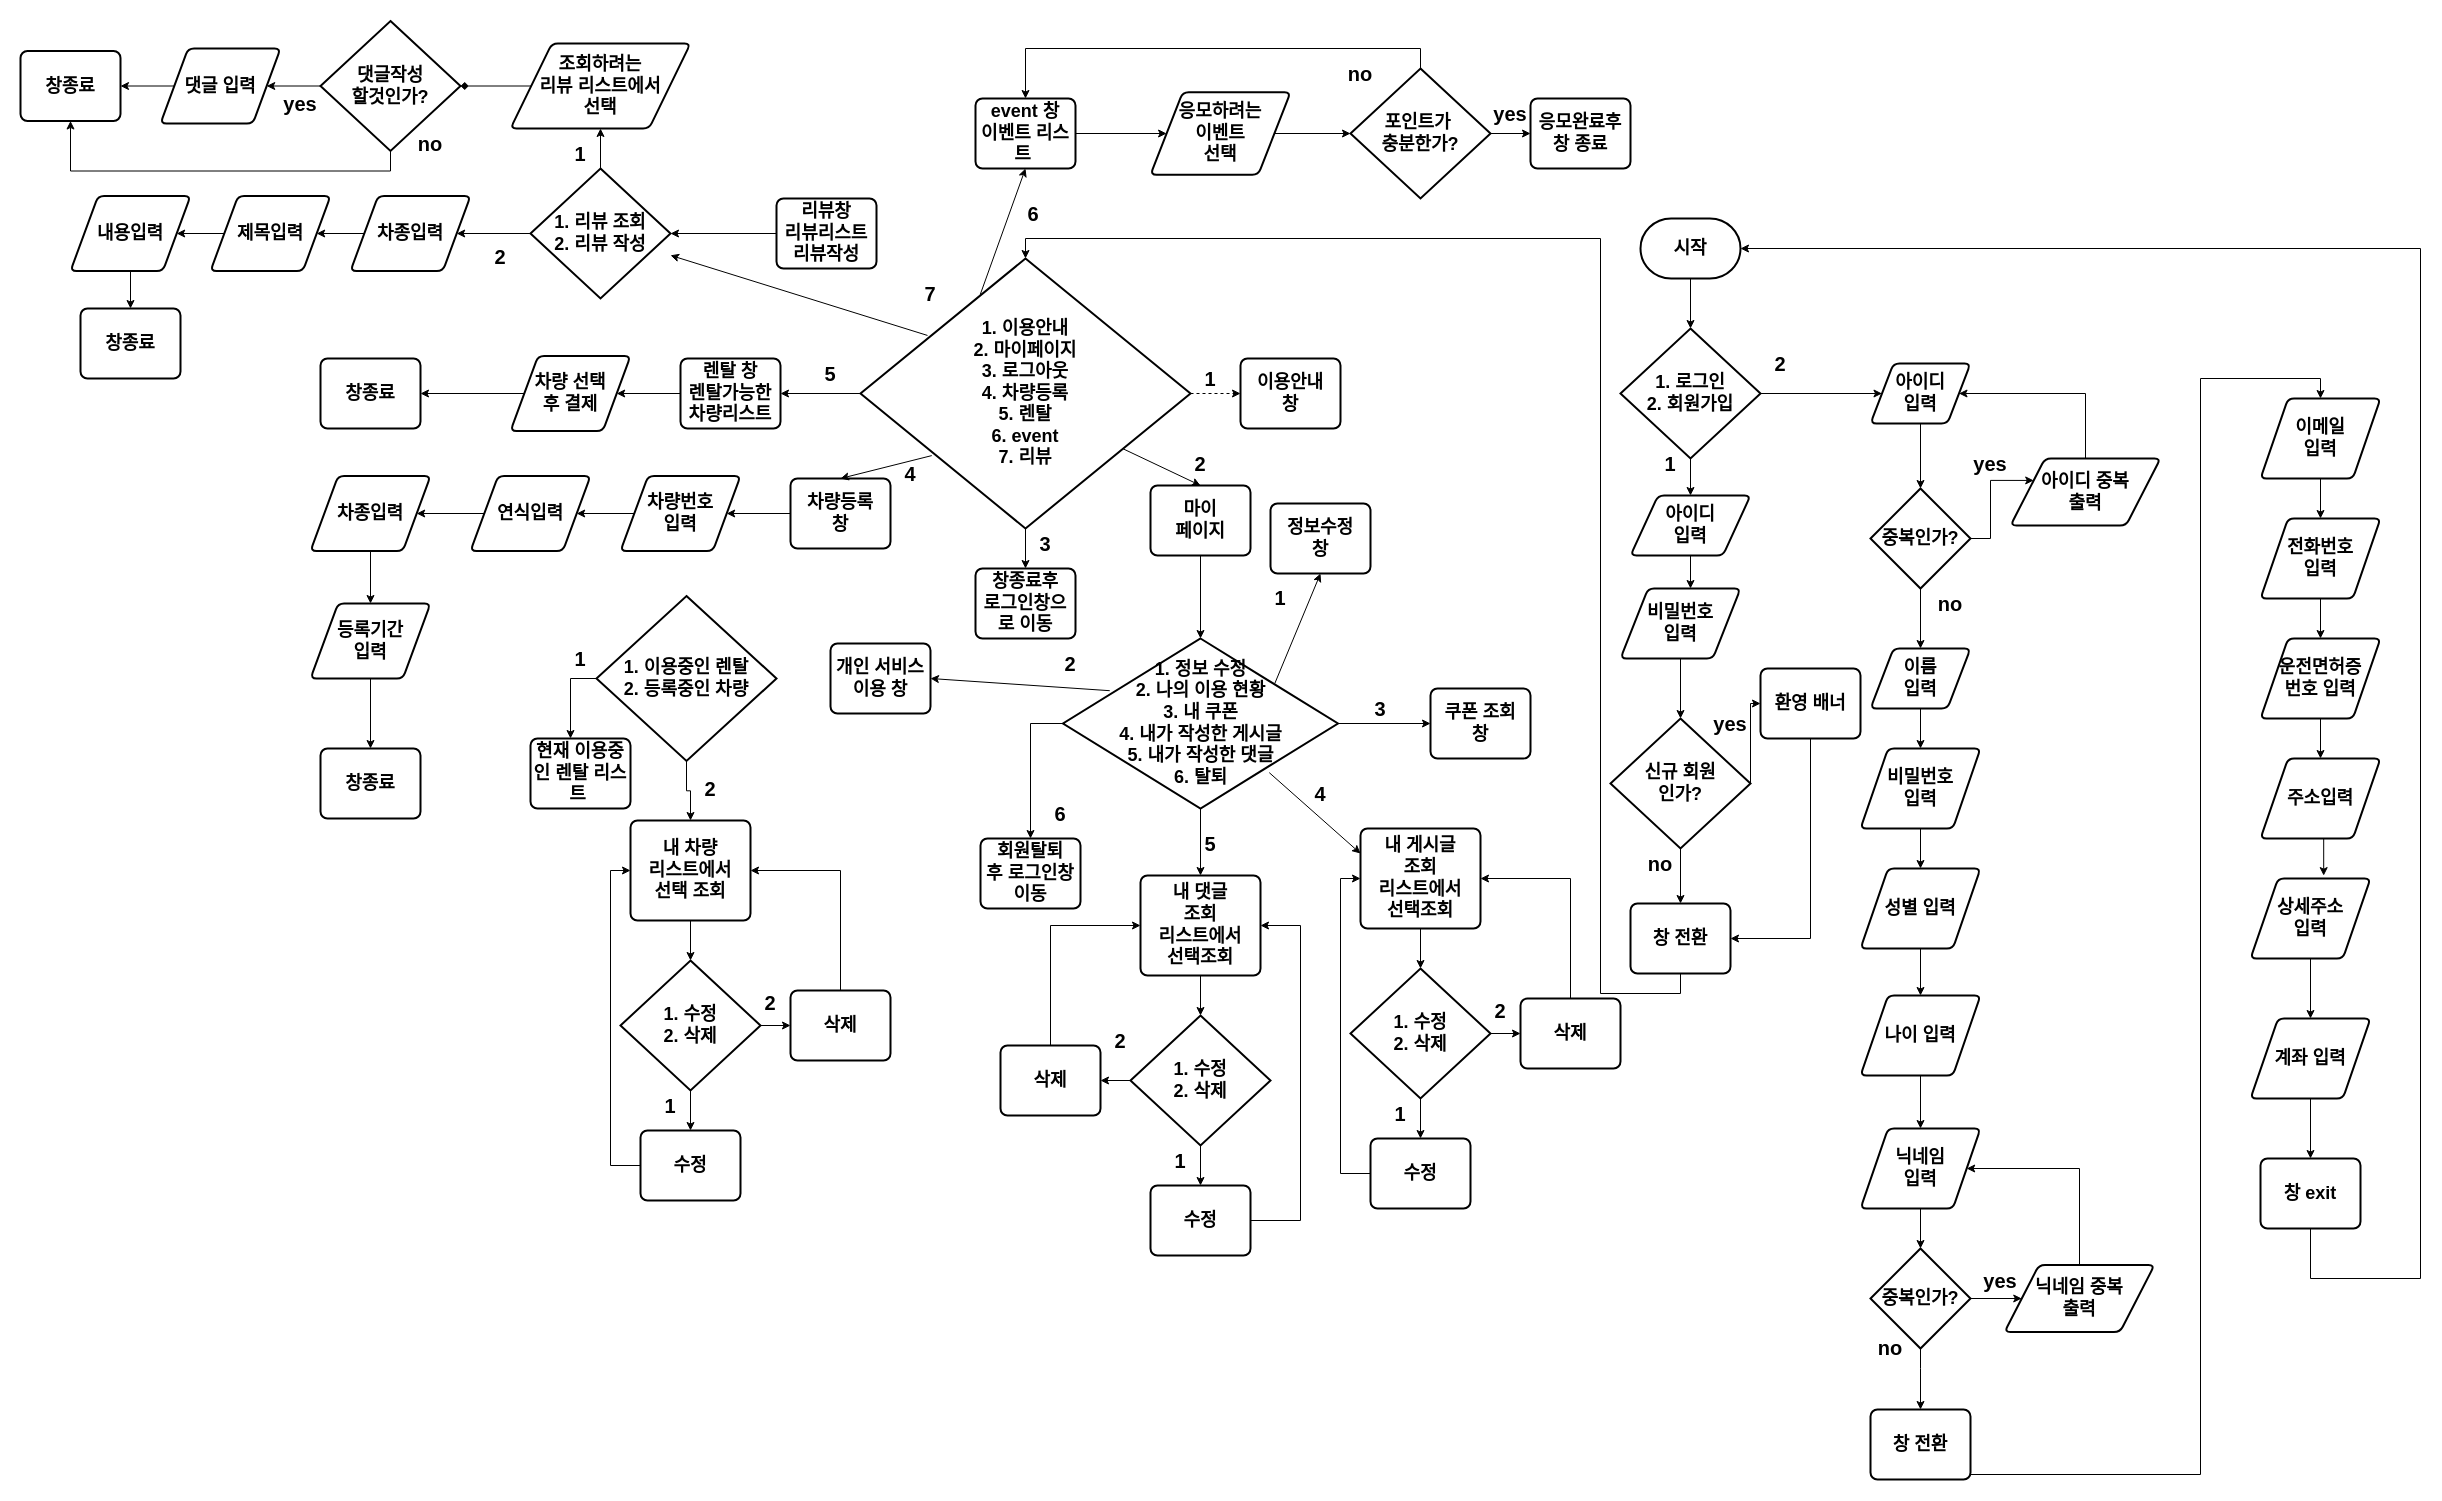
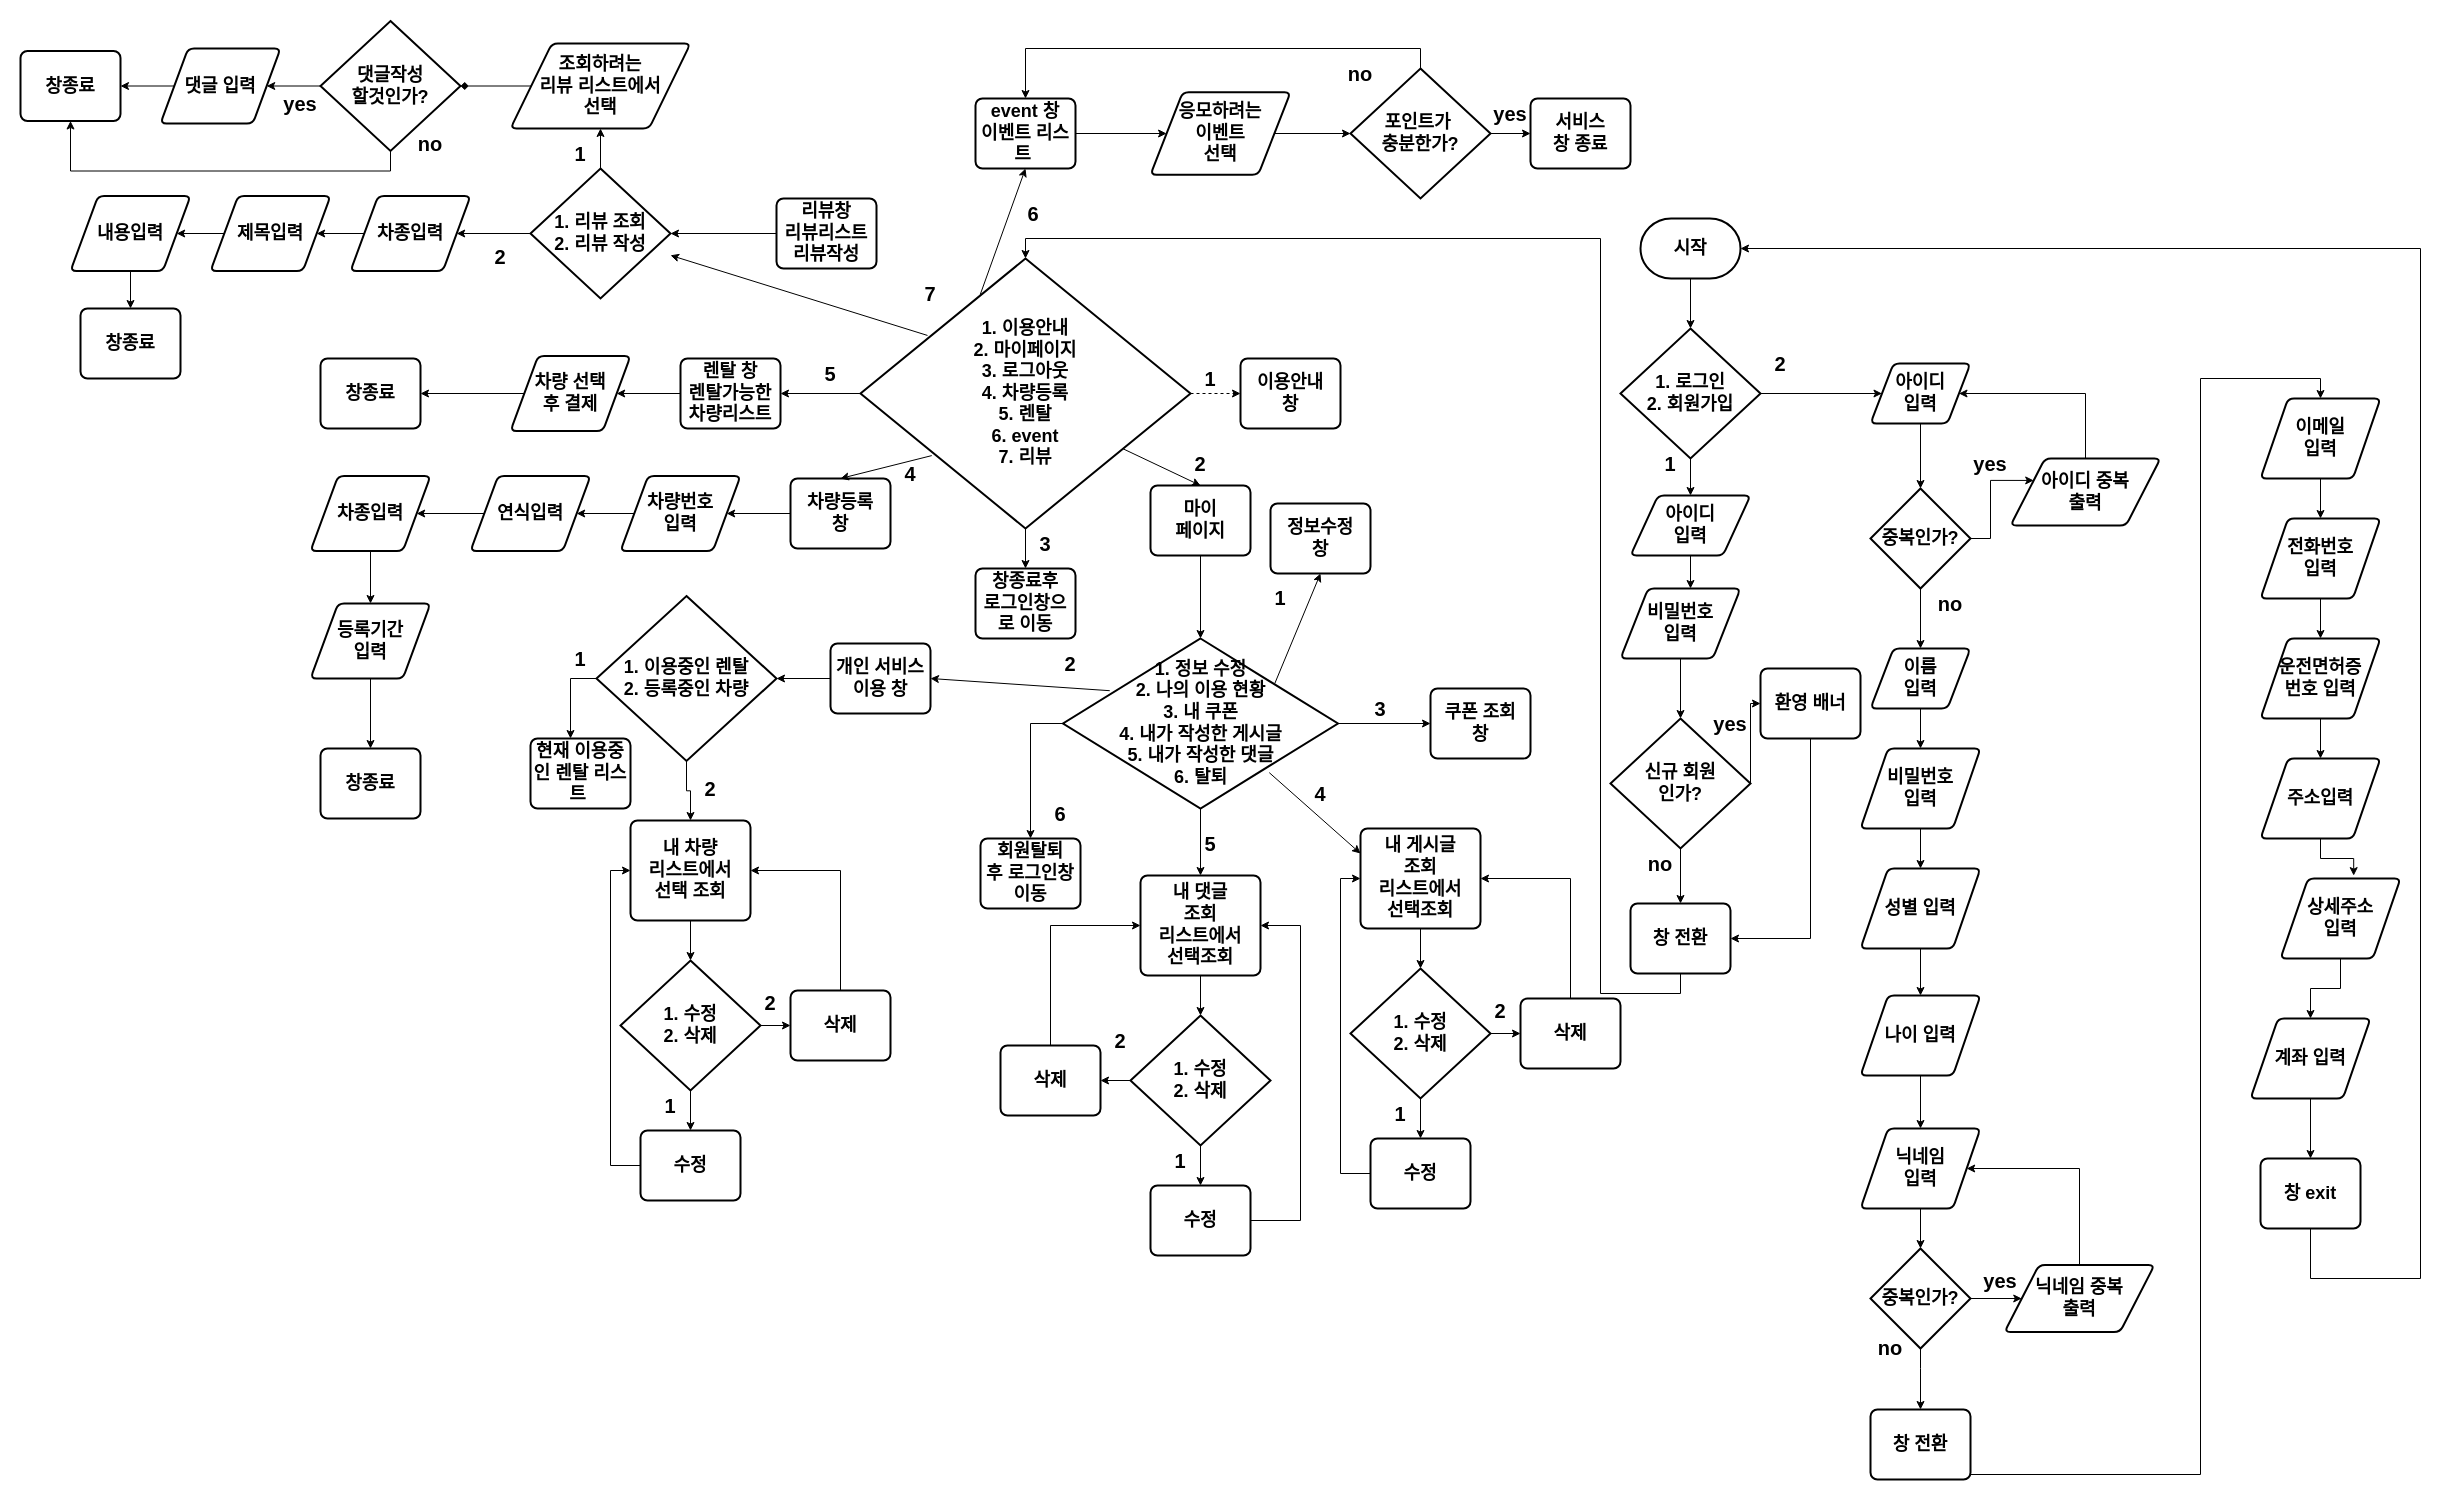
node "응모완료후 창 종료": label "응모완료후 창 종료" -> "서비스 창 종료"
edge "개인 서비스 이용 창" -> "1. 이용중인 렌탈 2. 등록중인 차량": added
node "상세주소 입력": moved (2311, 919) -> (2341, 919)
